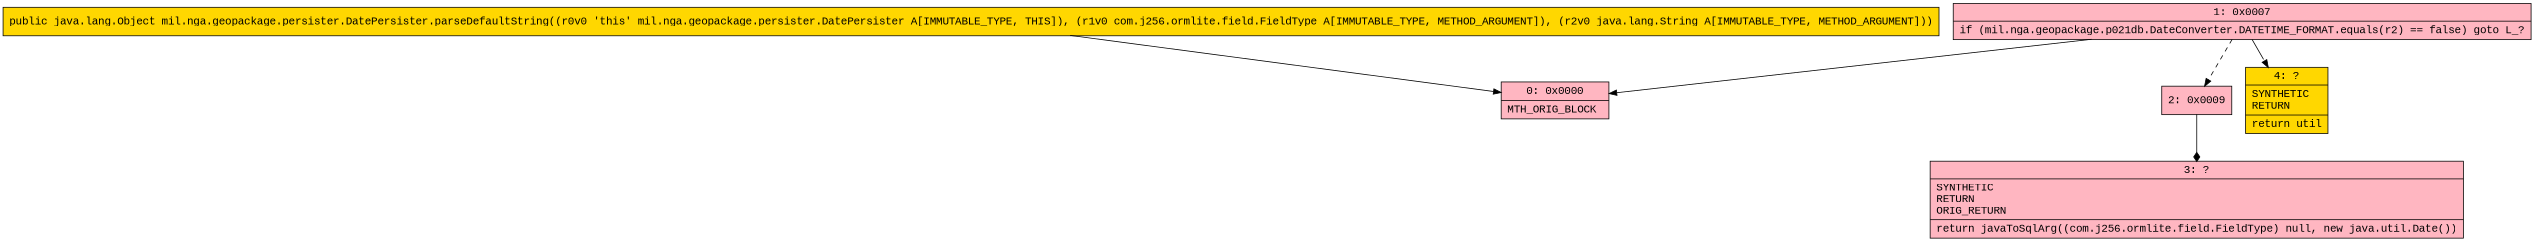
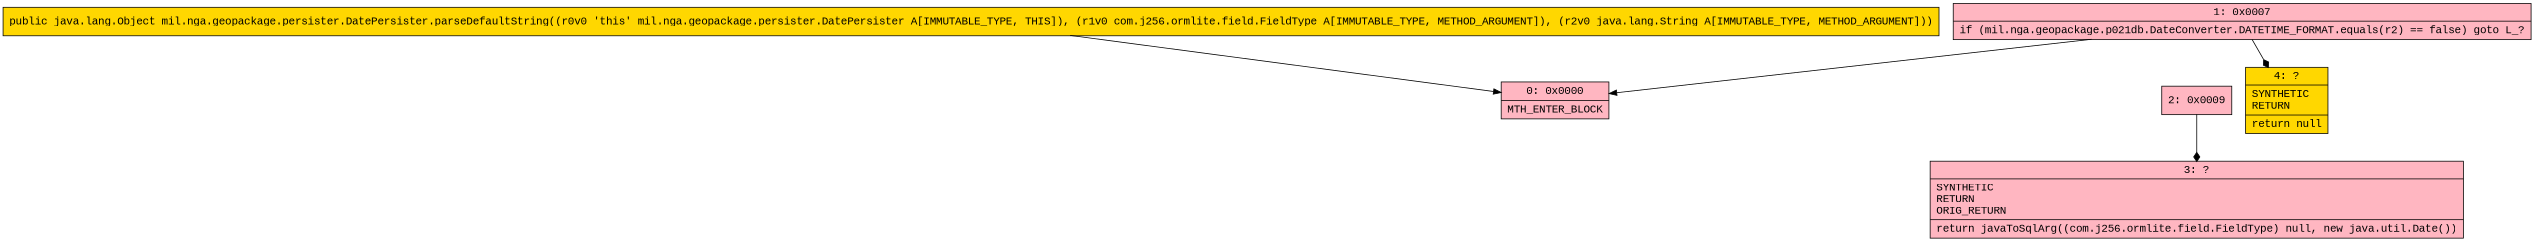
edge "1: 0x0007" -> "4: ?": arrowhead normal -> diamond
edge "1: 0x0007" -> "2: 0x0009": removed
node "0: 0x0000": text "MTH_ORIG_BLOCK" -> "MTH_ENTER_BLOCK"
node "4: ?": text "return util" -> "return null"
